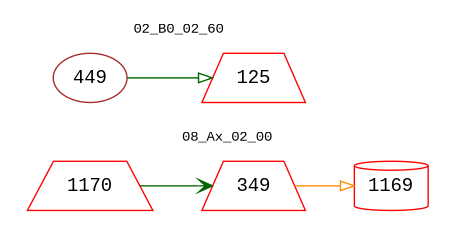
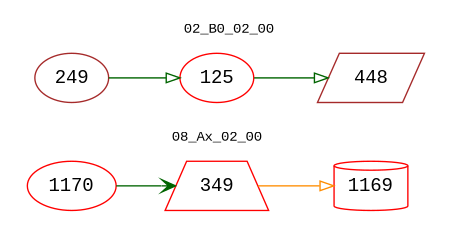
cluster "02_B0_02_60": label "02_B0_02_60" -> "02_B0_02_00"
node "449": label "449" -> "249"
node "125": shape trapezium -> ellipse
node "448": added
node "1170": shape trapezium -> ellipse
